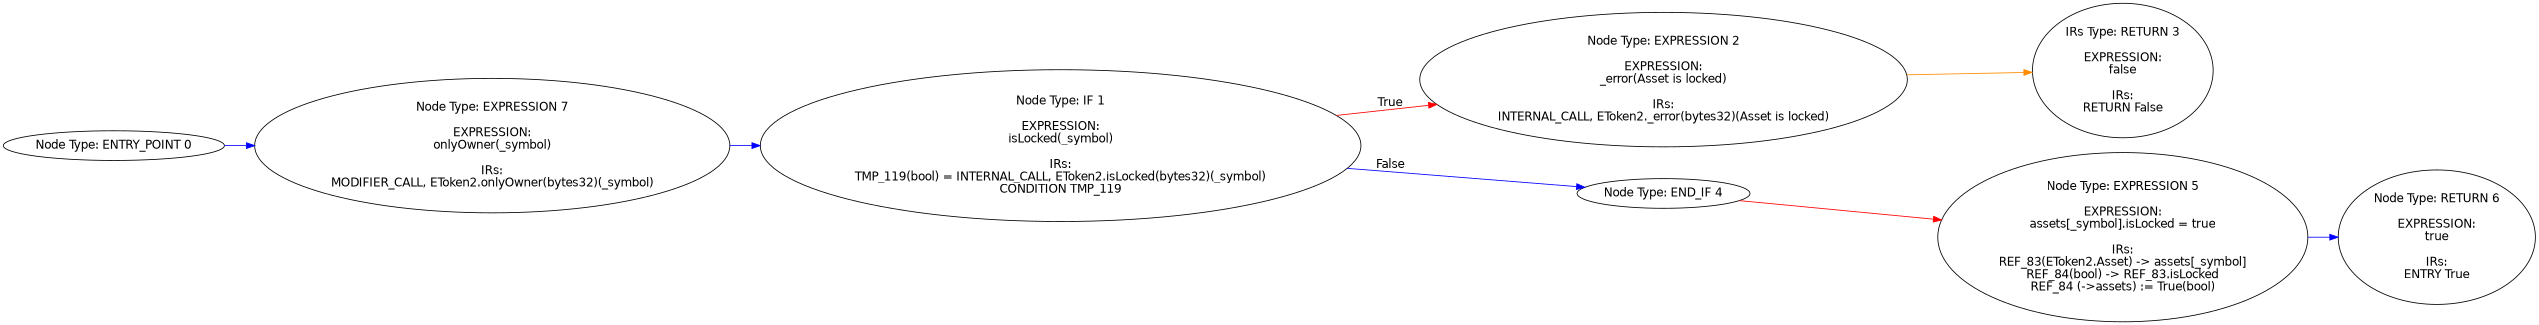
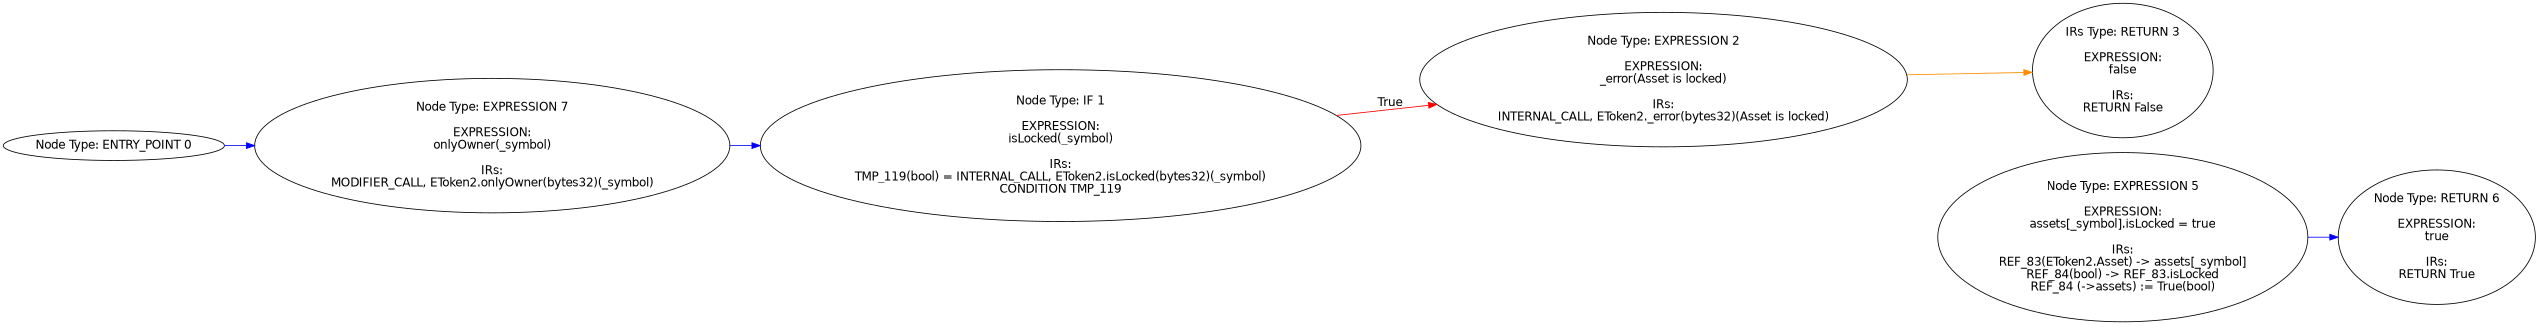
node "Node Type: END_IF 4": removed
node "Node Type: RETURN 6 EXPRESSION: true IRs: ENTRY True": label "Node Type: RETURN 6 EXPRESSION: true IRs: ENTRY True" -> "Node Type: RETURN 6 EXPRESSION: true IRs: RETURN True"
